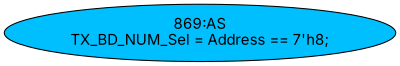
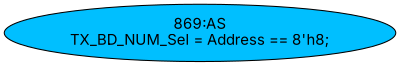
node "869:AS TX_BD_NUM_Sel = Address == 7'h8;": label "869:AS TX_BD_NUM_Sel = Address == 7'h8;" -> "869:AS TX_BD_NUM_Sel = Address == 8'h8;"
